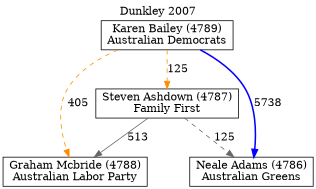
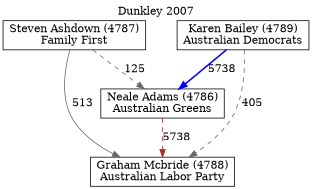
edge "Karen Bailey (4789) Australian Democrats" -> "Steven Ashdown (4787) Family First": removed, label "125"
edge "Karen Bailey (4789) Australian Democrats" -> "Graham Mcbride (4788) Australian Labor Party": color darkorange -> gray40
edge "Neale Adams (4786) Australian Greens" -> "Graham Mcbride (4788) Australian Labor Party": added, label "5738"
